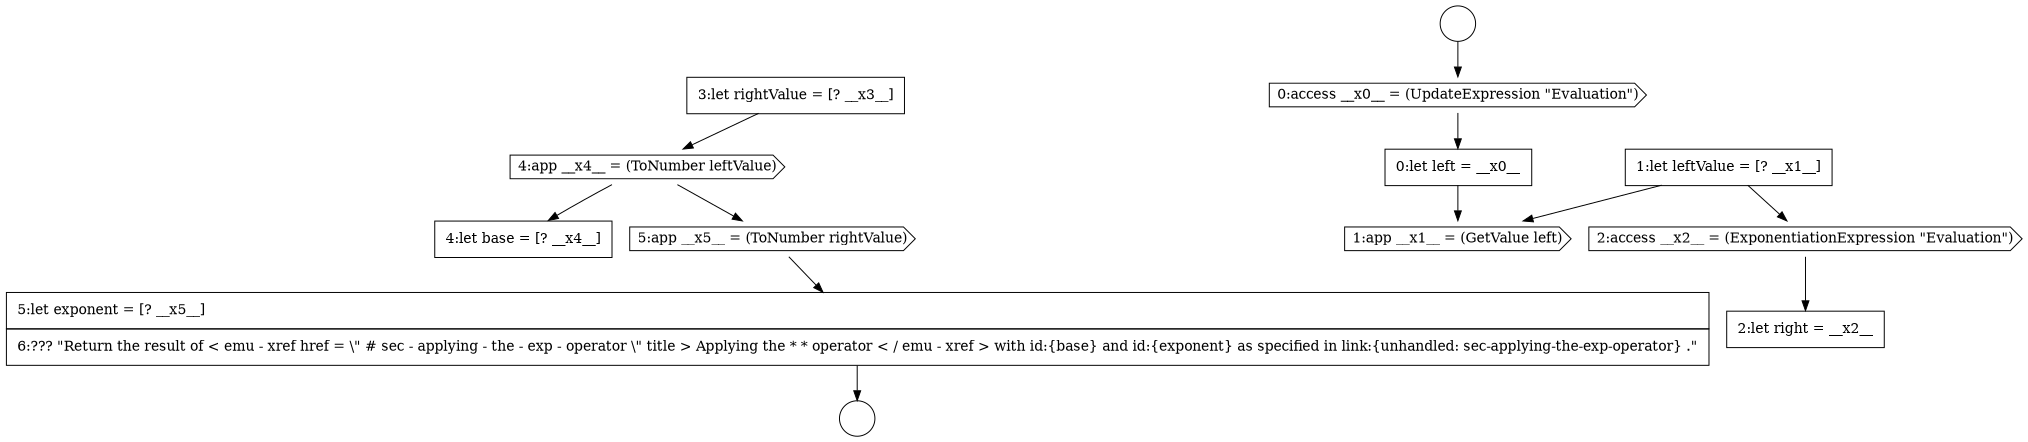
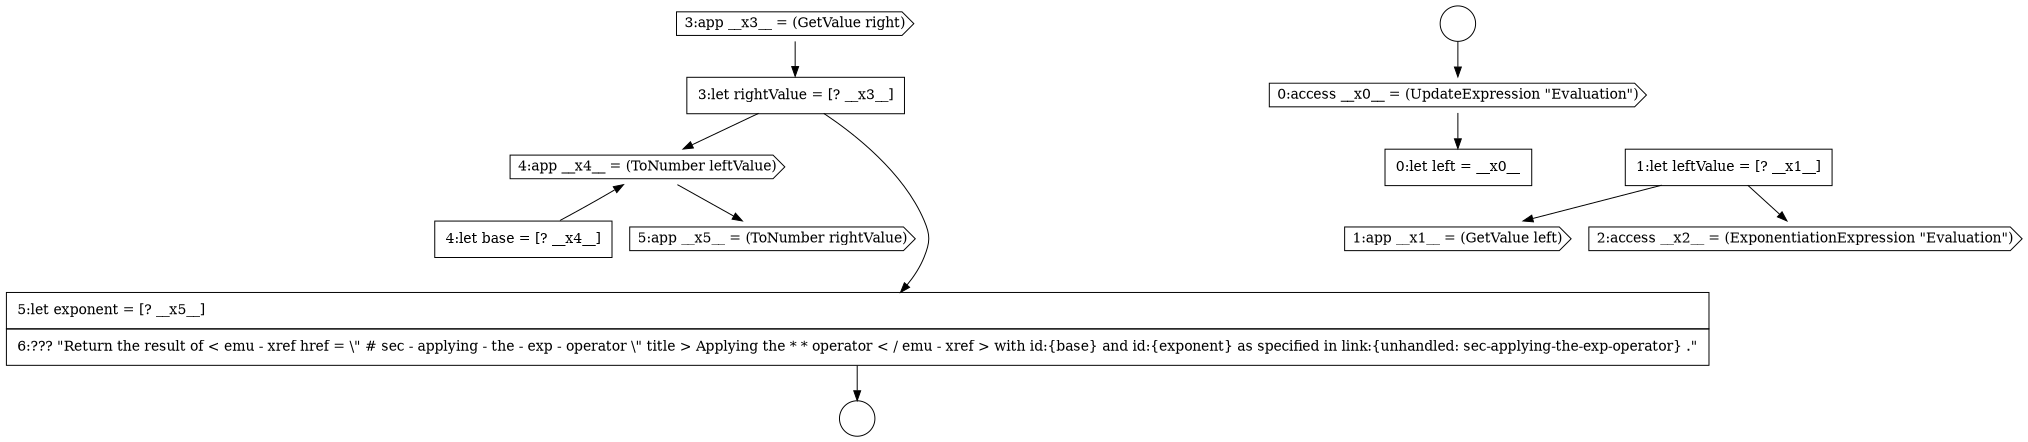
node "3:app __x3__ = (GetValue right)": added
edge "0:let left = __x0__" -> "1:app __x1__ = (GetValue left)": removed
edge "4:app __x4__ = (ToNumber leftValue)" -> "4:let base = [? __x4__]": reversed
edge "5:app __x5__ = (ToNumber rightValue)" -> "5:let exponent = [? __x5__]": now "3:let rightValue = [? __x3__]" -> "5:let exponent = [? __x5__]"
node "2:let right = __x2__": removed
